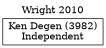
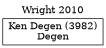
node "Ken Degen (3982) Independent": label "Ken Degen (3982) Independent" -> "Ken Degen (3982) Degen"
